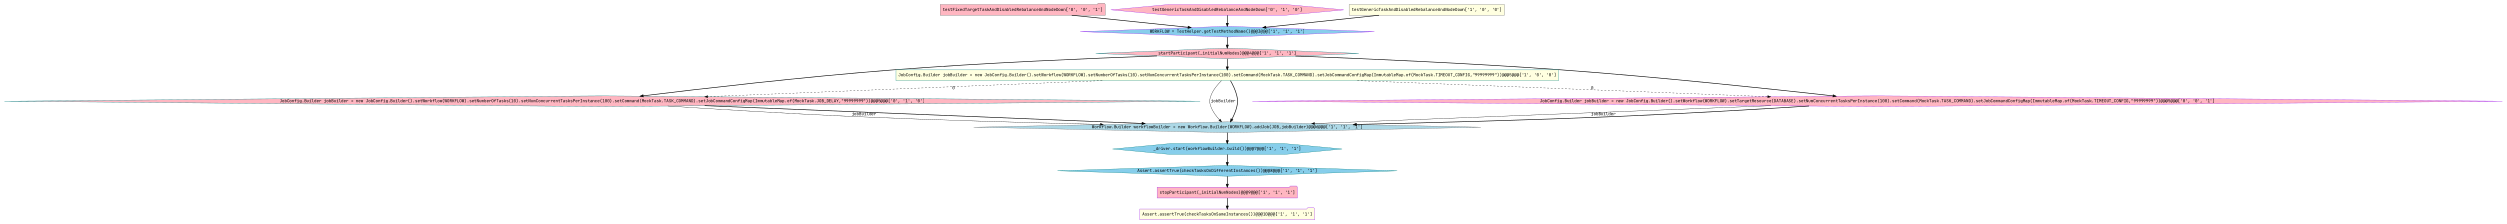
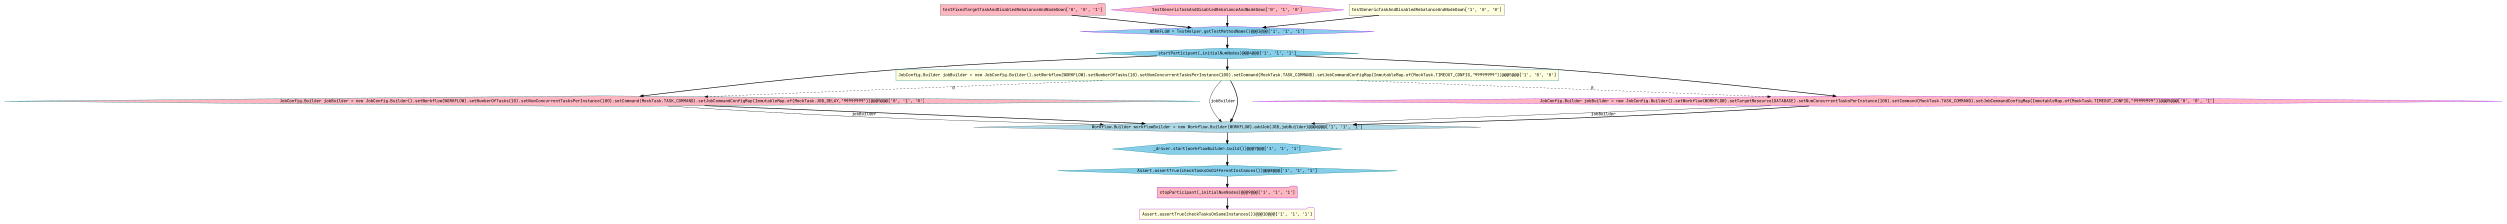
node "startParticipant(_initialNumNodes)@@@4@@@['1', '1', '1']": fillcolor lightpink -> skyblue
